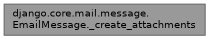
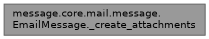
node "django.core.mail.message. EmailMessage._create_attachments": label "django.core.mail.message. EmailMessage._create_attachments" -> "message.core.mail.message. EmailMessage._create_attachments"
